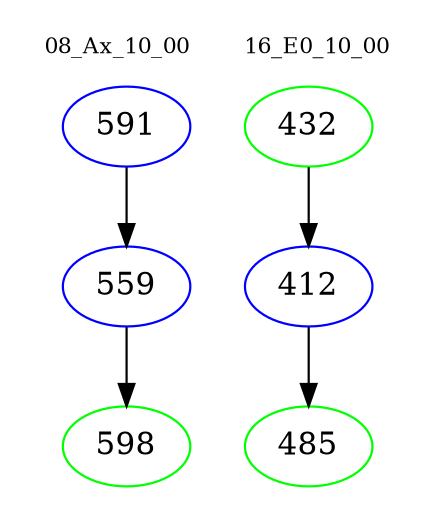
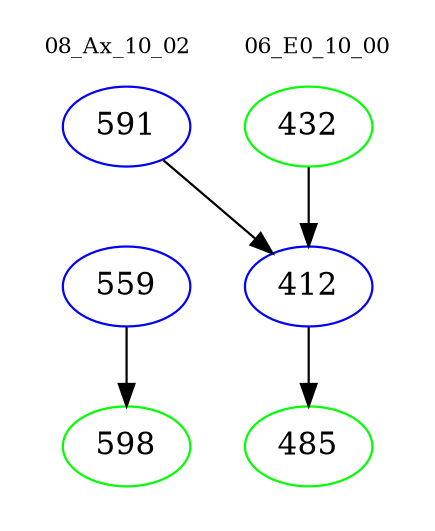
cluster "08_Ax_10_00": label "08_Ax_10_00" -> "08_Ax_10_02"
cluster "16_E0_10_00": label "16_E0_10_00" -> "06_E0_10_00"
edge "591" -> "559": now "591" -> "412"
